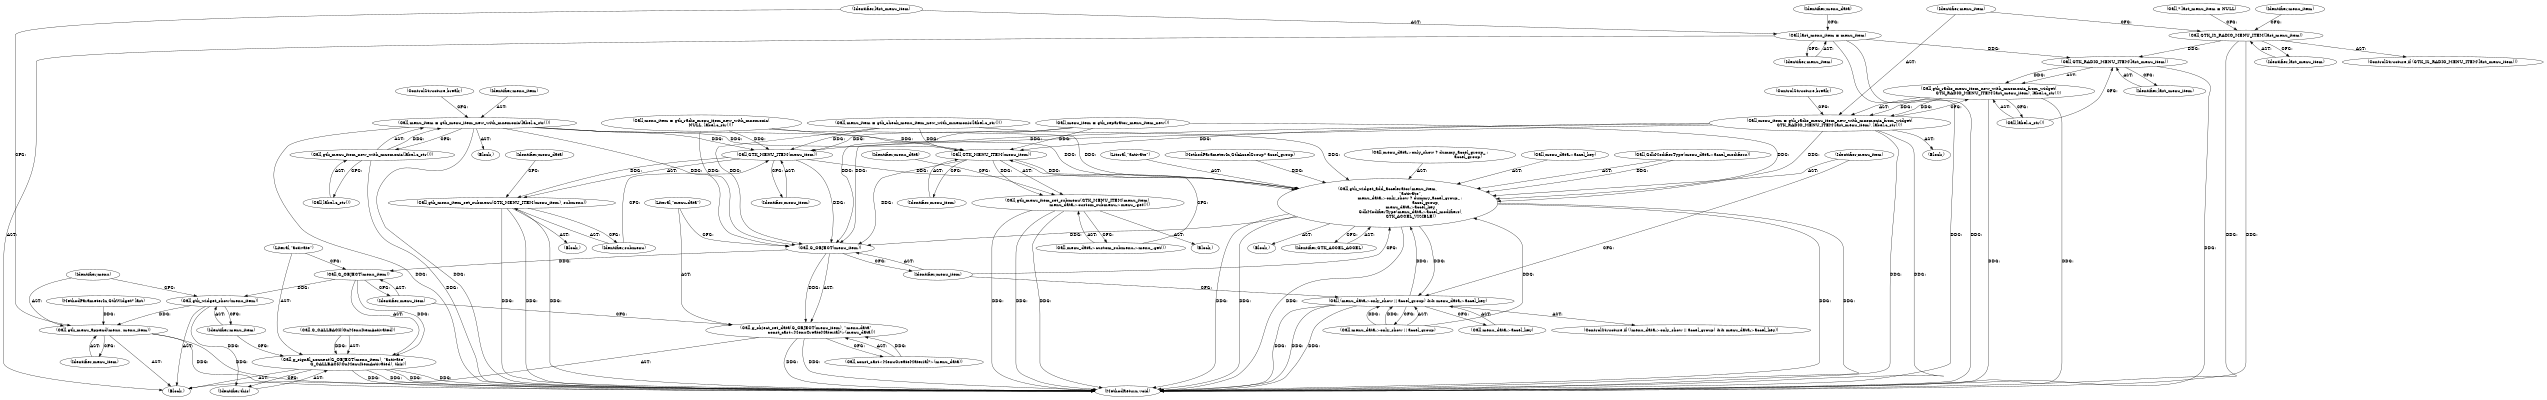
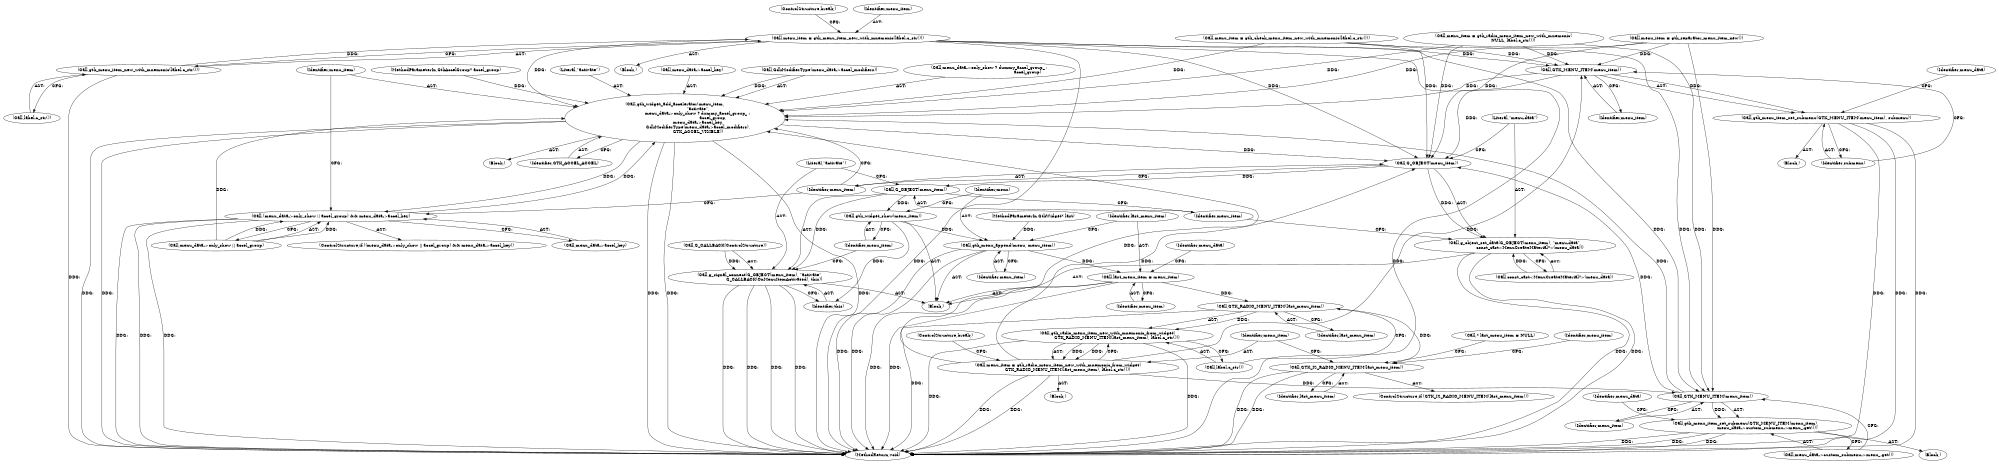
edge "(Call,GTK_IS_RADIO_MENU_ITEM(last_menu_item))" -> "(Call,GTK_RADIO_MENU_ITEM(last_menu_item))": reversed
edge "(Call,gtk_menu_append(menu, menu_item))" -> "(Call,last_menu_item = menu_item)": added, label "DDG:"
node "(Call,G_CALLBACK(OnMenuItemActivated))": label "(Call,G_CALLBACK(OnMenuItemActivated))" -> "(Call,G_CALLBACK(ControlStructure))"
